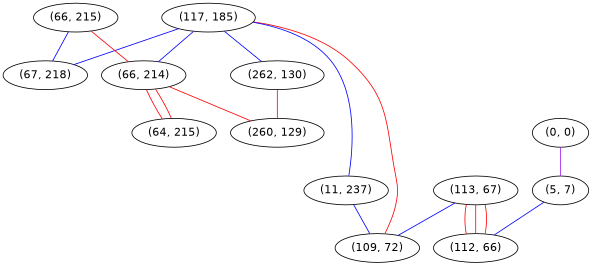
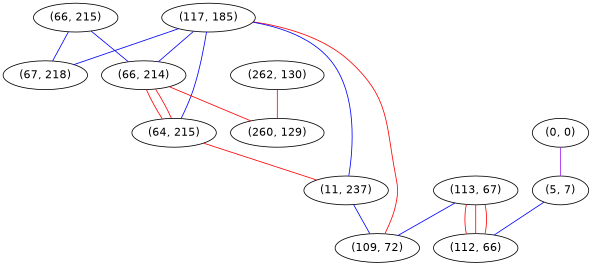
edge "(66, 215)" -- "(66, 214)": color red -> blue
edge "(117, 185)" -- "(262, 130)": now "(117, 185)" -- "(64, 215)"
edge "(64, 215)" -- "(11, 237)": added
